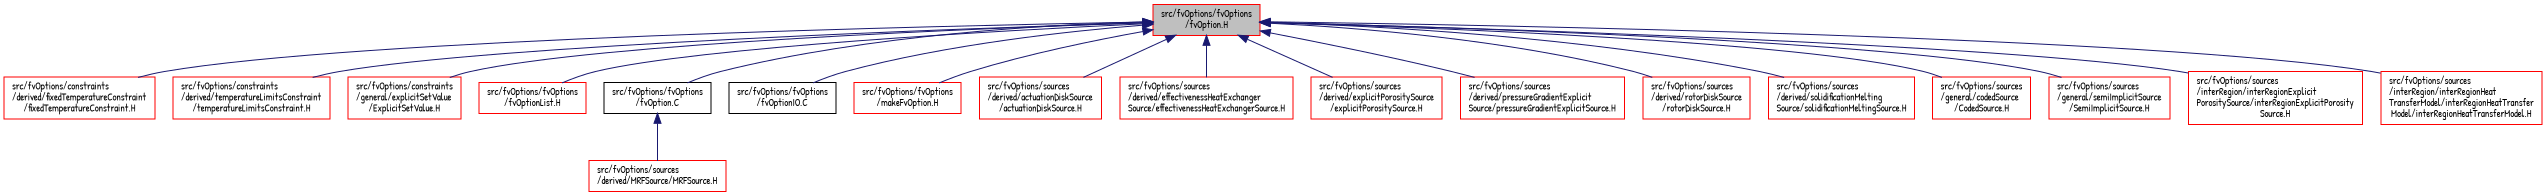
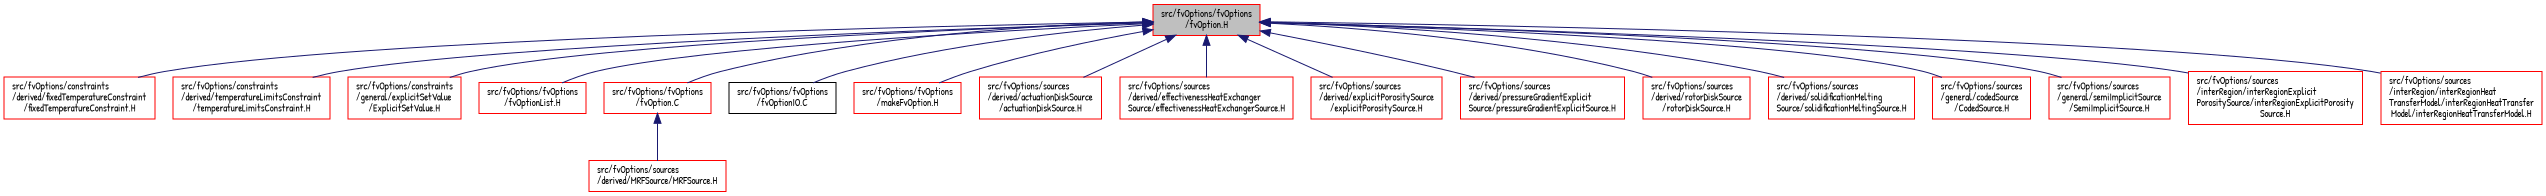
node "src/fvOptions/fvOptions /fvOption.C": color black -> red
